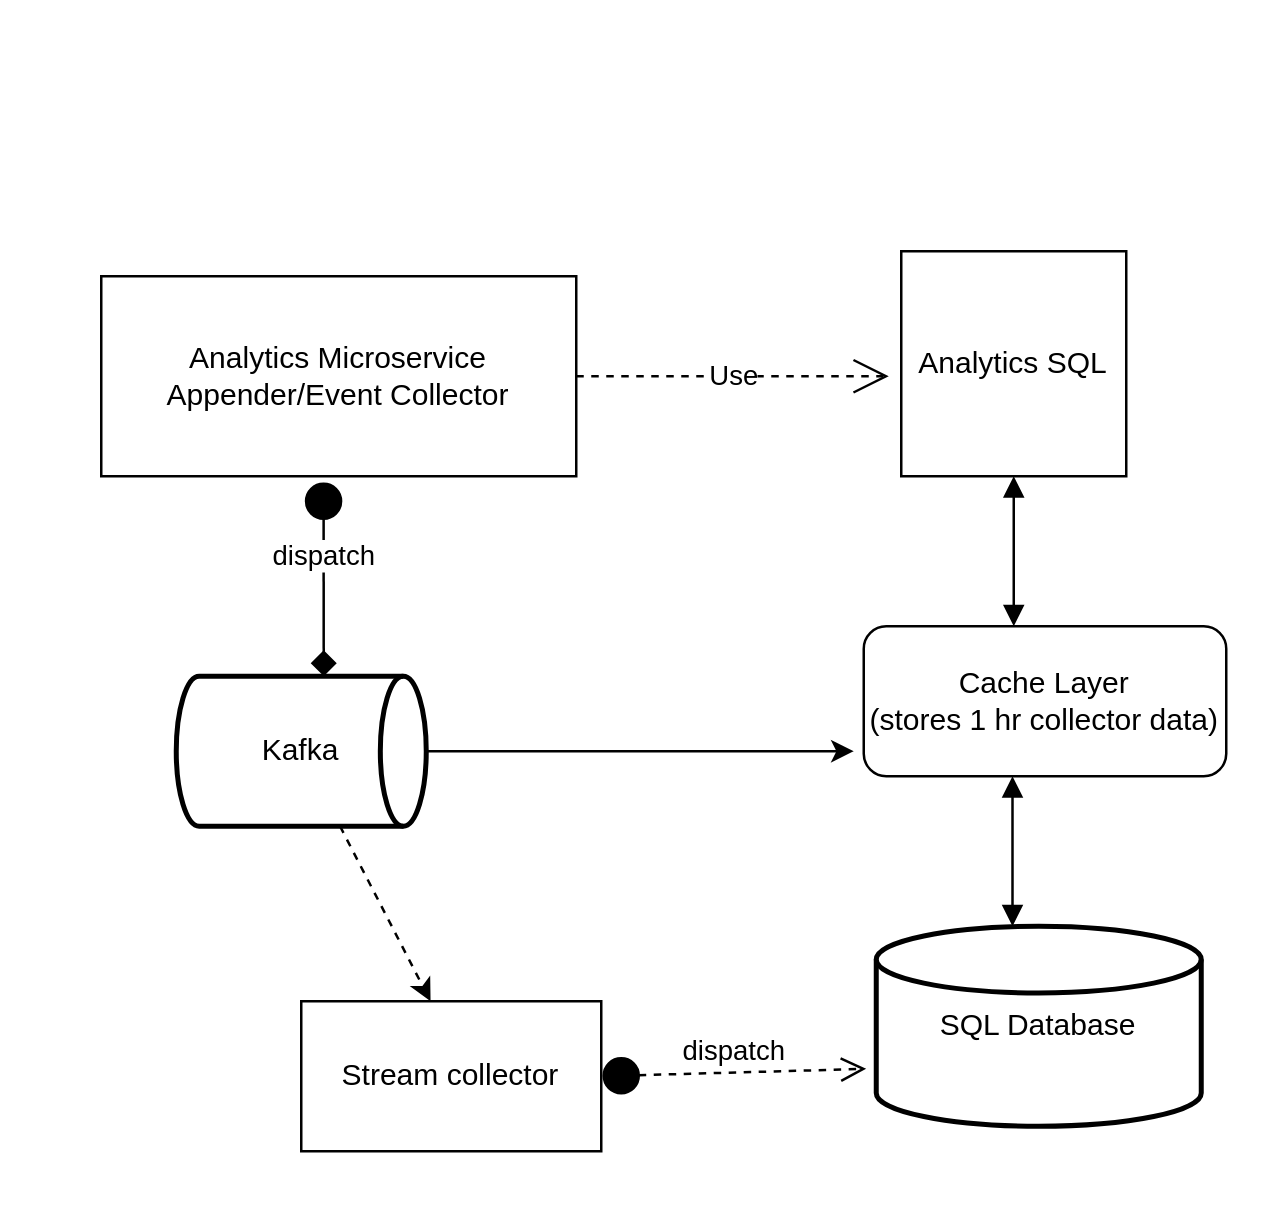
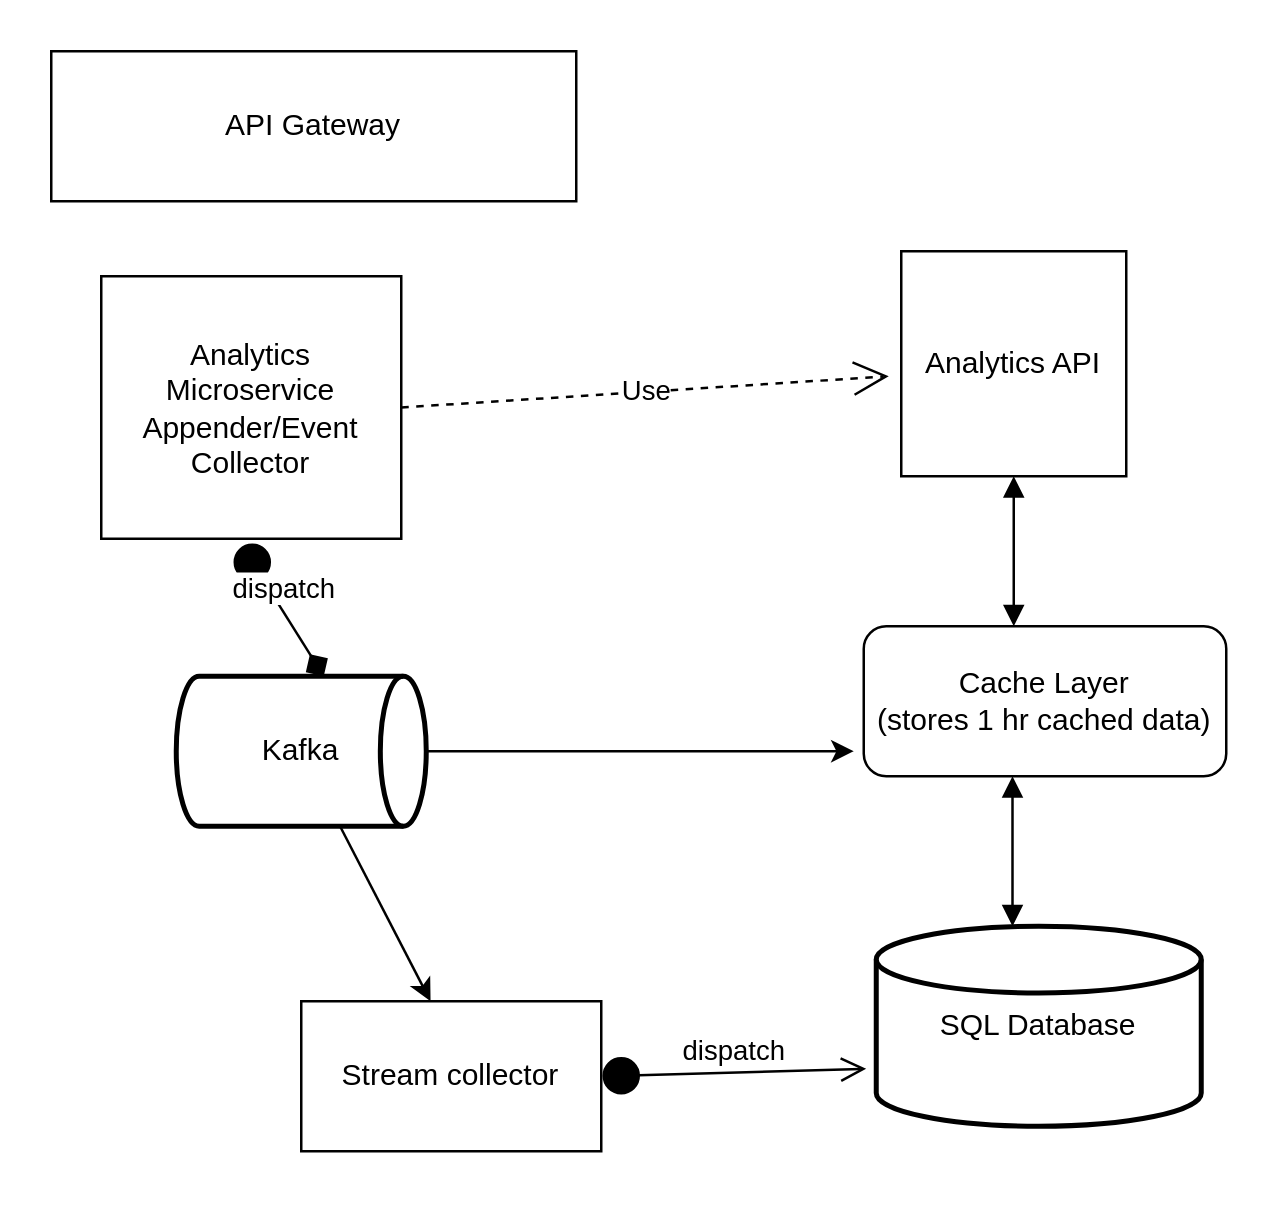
node "API Gateway": added
node "Analytics SQL": label "Analytics SQL" -> "Analytics API"
node "Analytics Microservice Appender/Event Collector": size 475x200 -> 300x263
node "Cache Layer (stores 1 hr collector data)": label "Cache Layer (stores 1 hr collector data)" -> "Cache Layer (stores 1 hr cached data)"
edge "Kafka" -> "Stream collector": style dashed -> solid
edge "SQL Database" -- "Stream collector": style dashed -> solid
